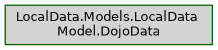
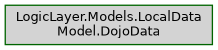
node "LocalData.Models.LocalData Model.DojoData": label "LocalData.Models.LocalData Model.DojoData" -> "LogicLayer.Models.LocalData Model.DojoData"
